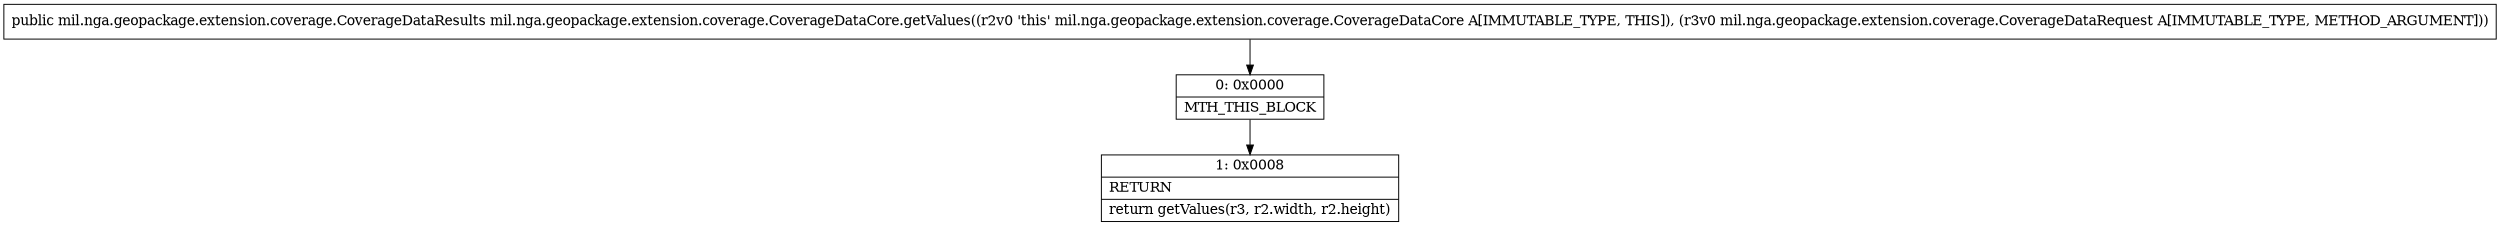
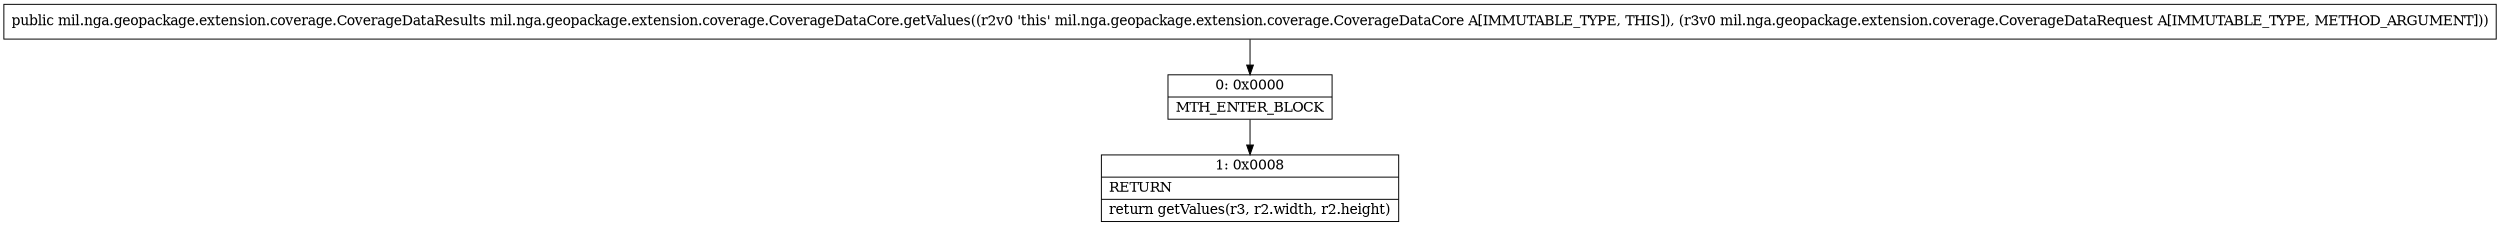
node "0: 0x0000": text "MTH_THIS_BLOCK" -> "MTH_ENTER_BLOCK"
